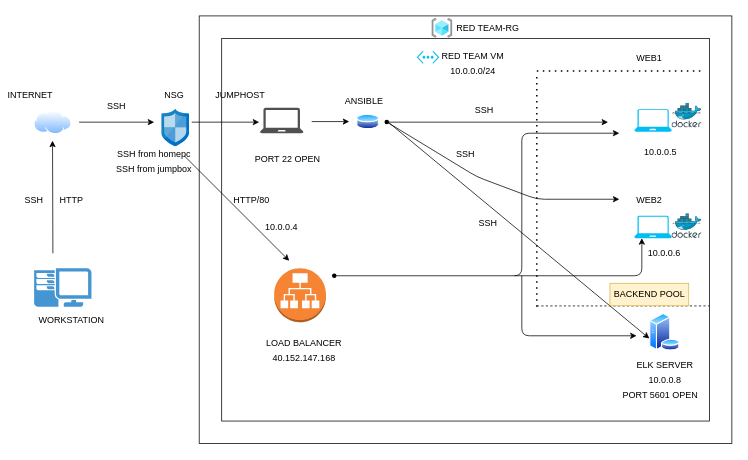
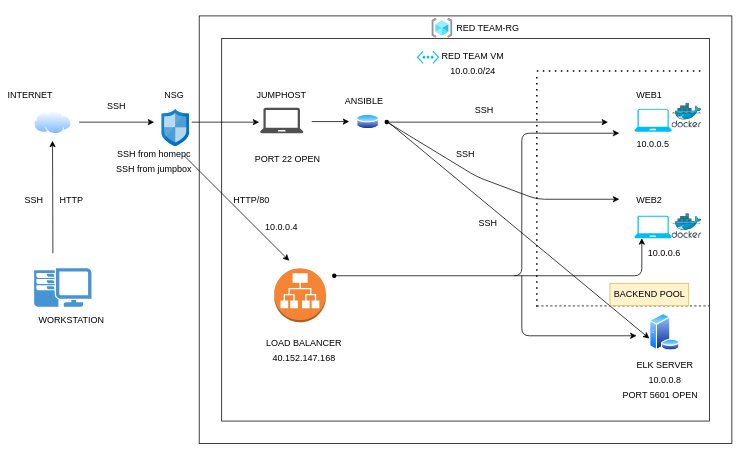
node "WEB1": moved (649, 58) -> (649, 96)
node "JUMPHOST": moved (240, 96) -> (282, 96)
node "10.0.0.5": moved (660, 152) -> (653, 144)
